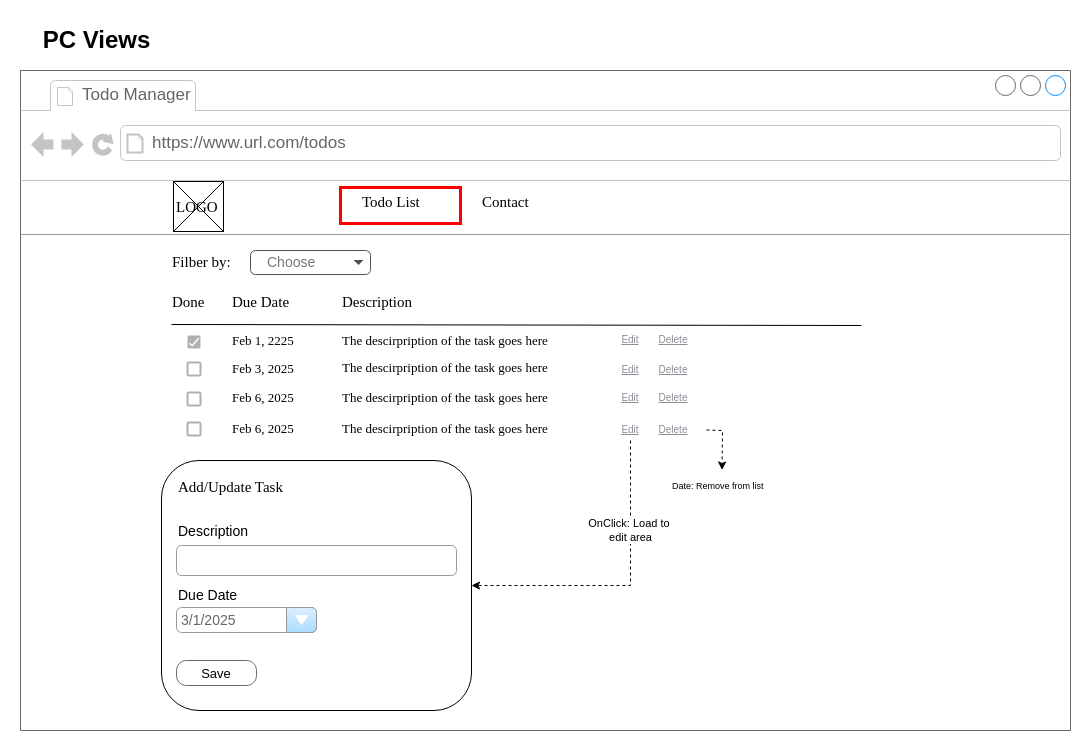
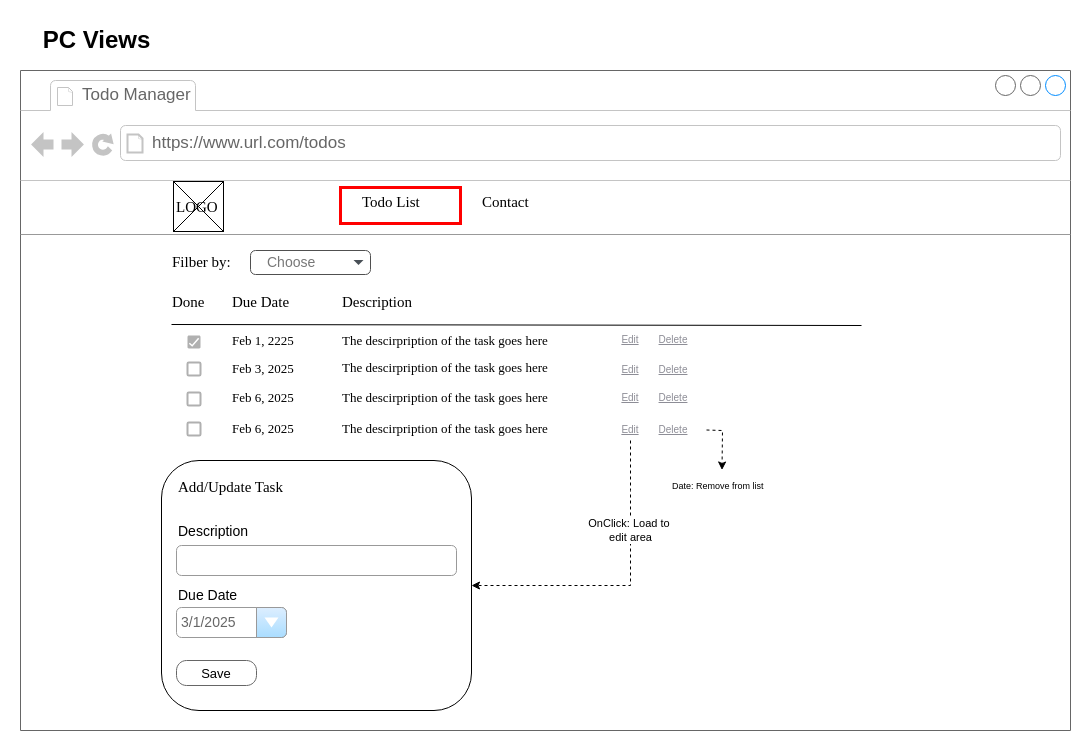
node "3/1/2025": size 140x25 -> 110x30
